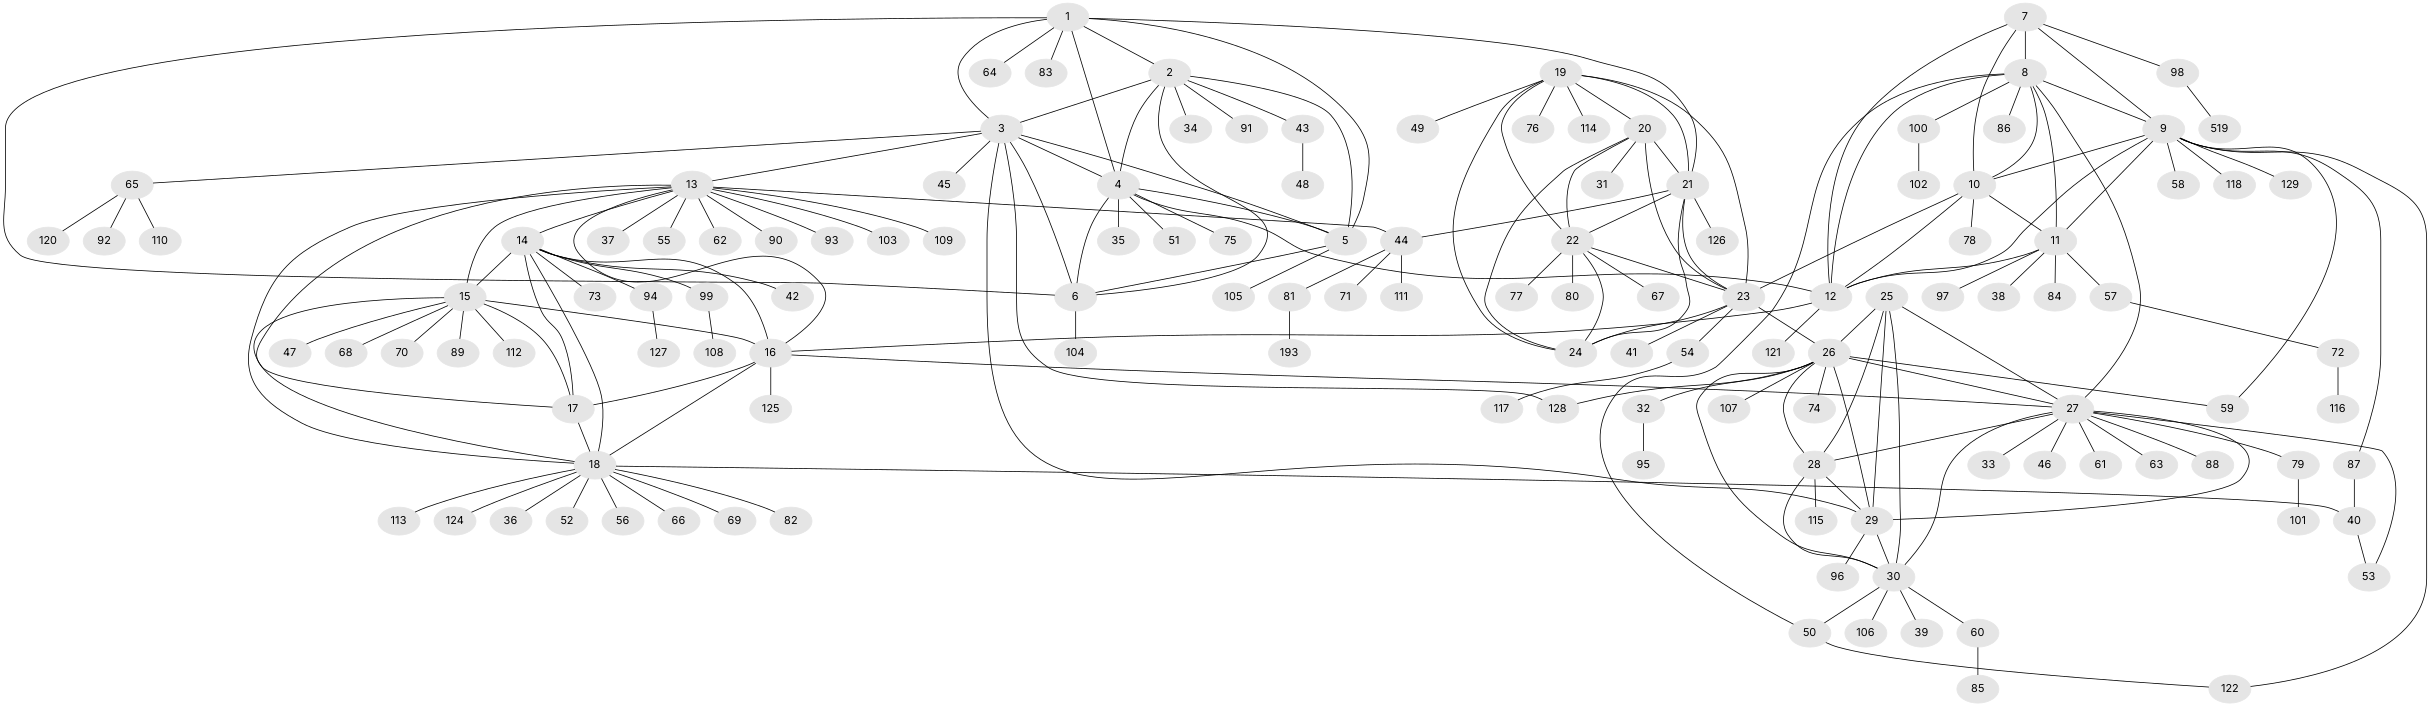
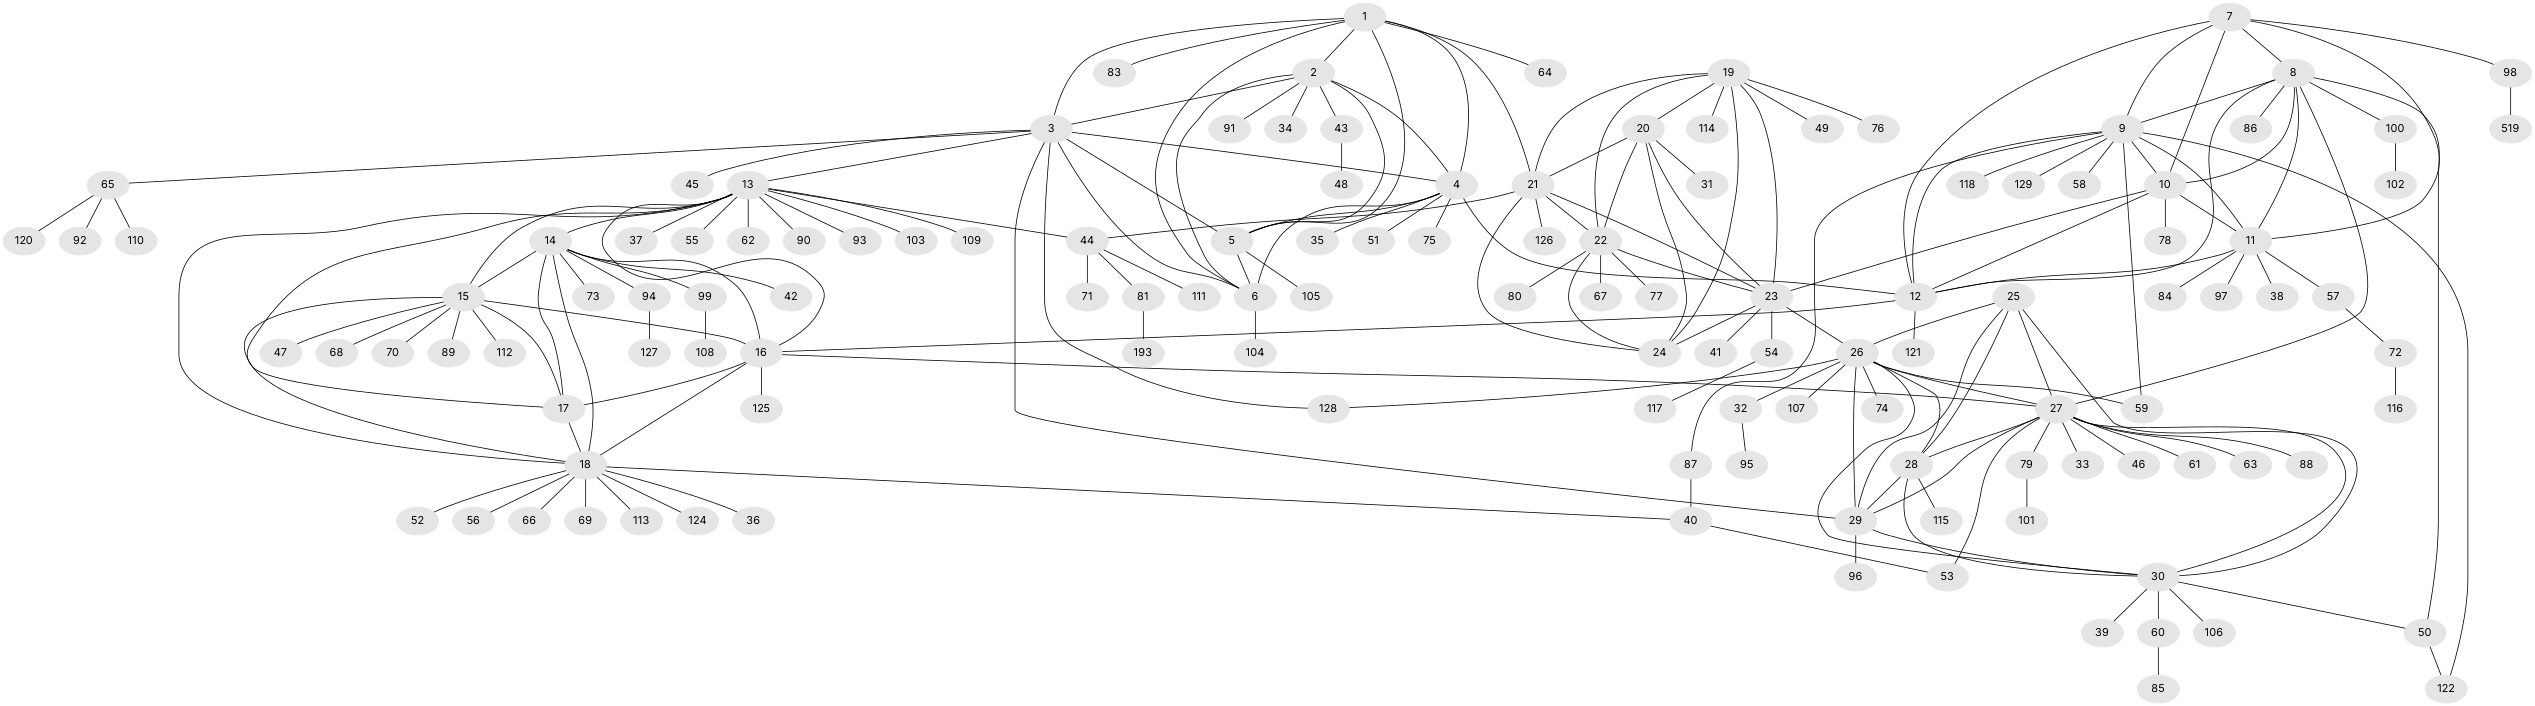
edge "7" -- "11": added
node "82": removed
